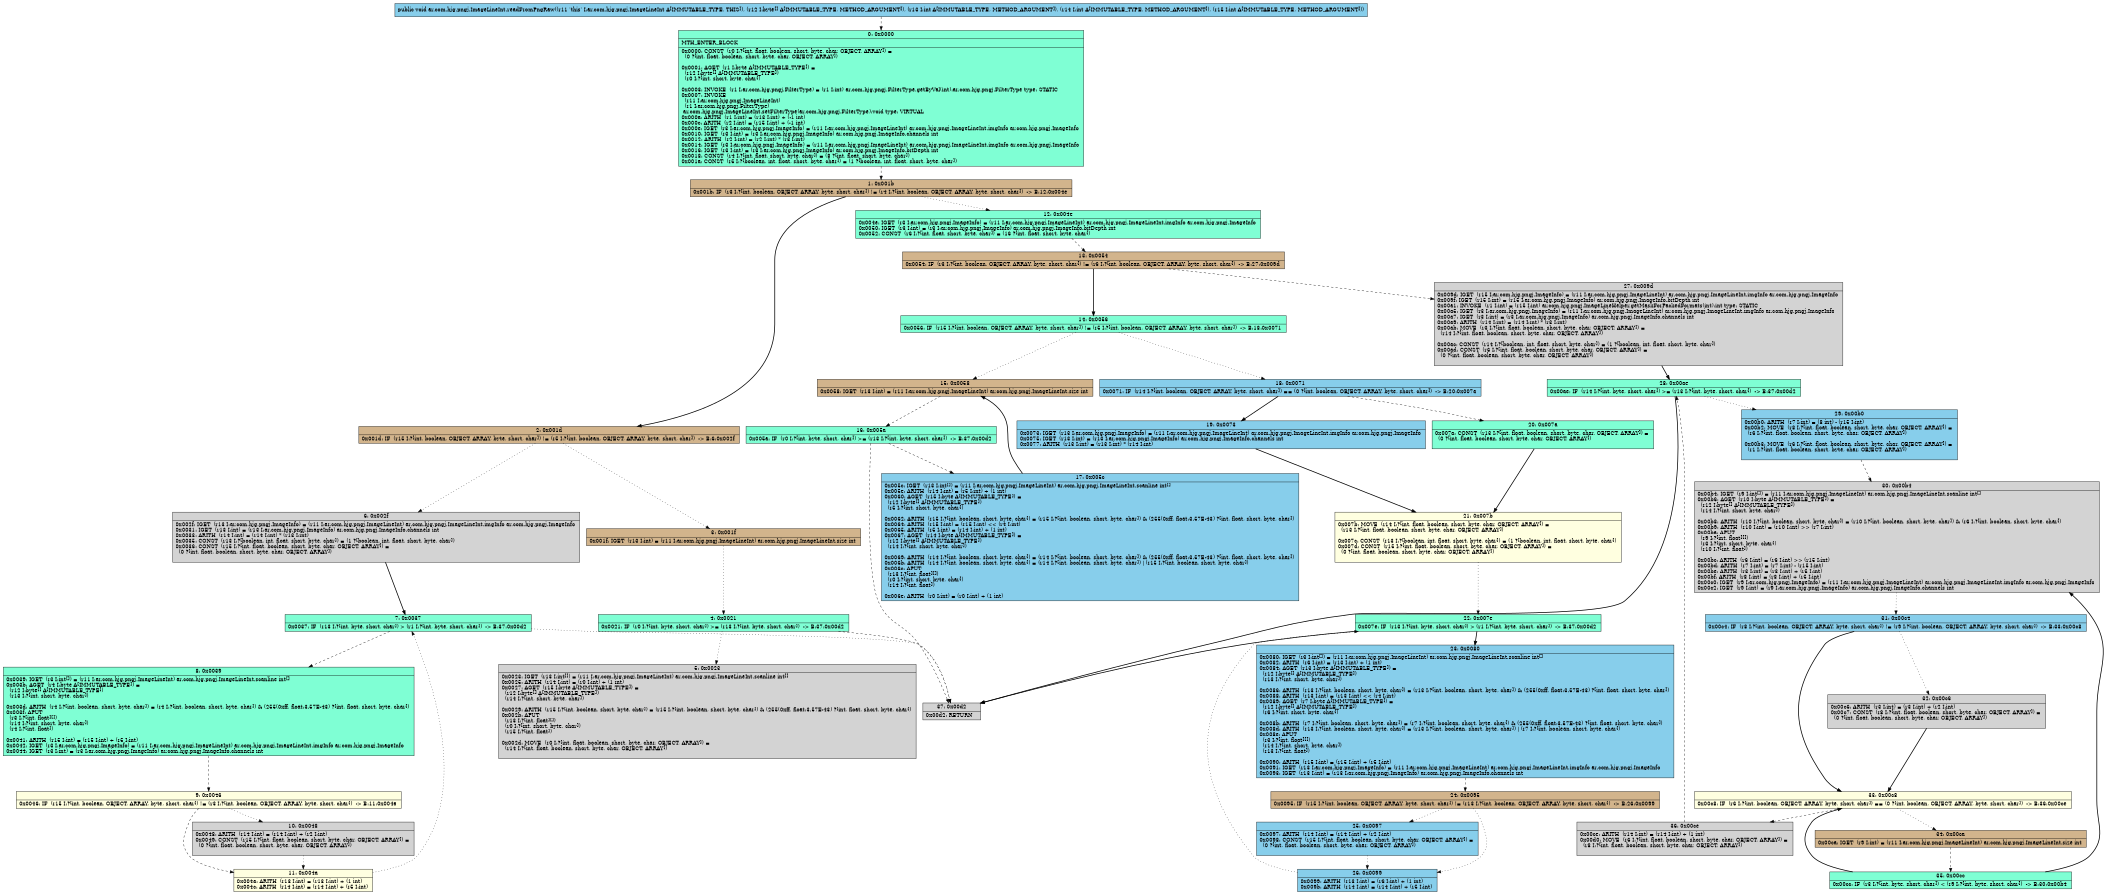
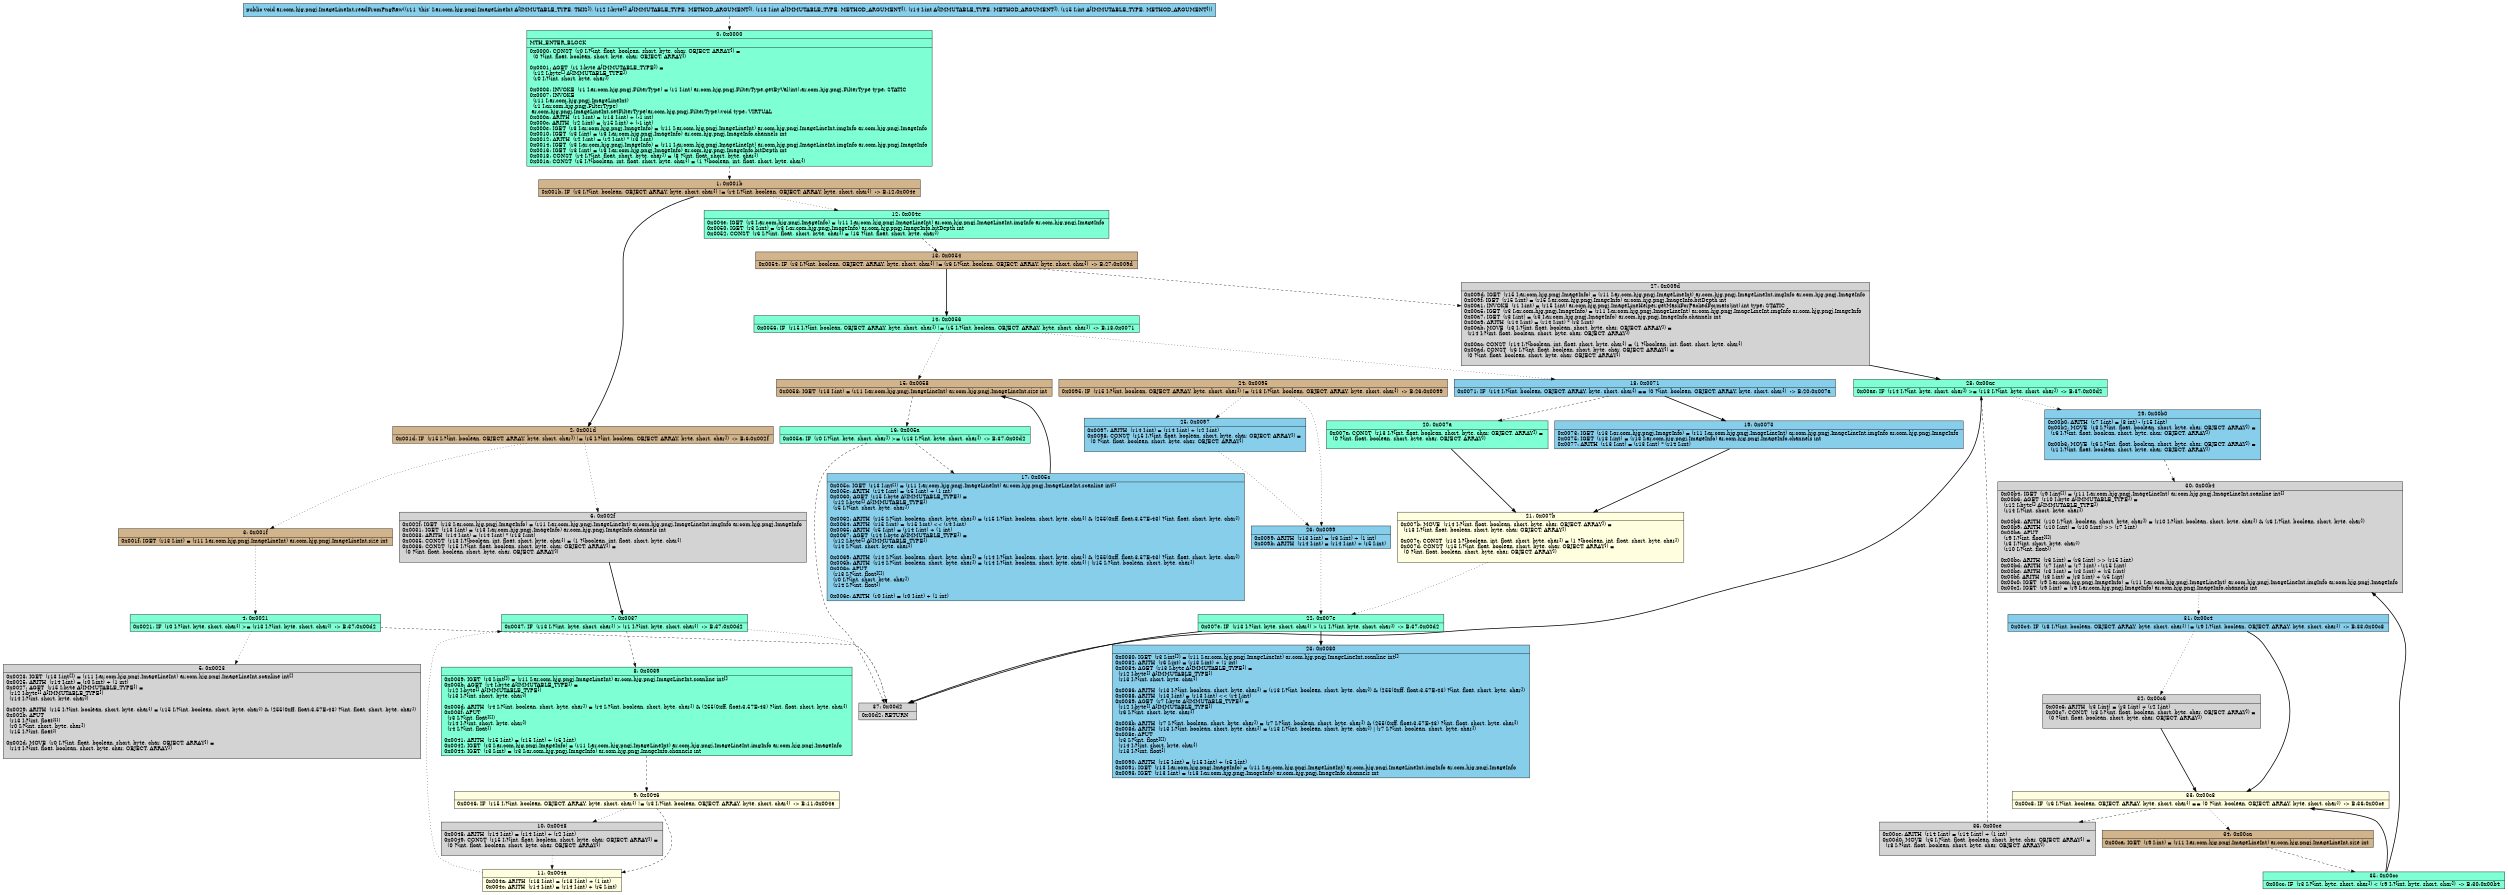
edge "23: 0x0080" -> "24: 0x0095": removed
